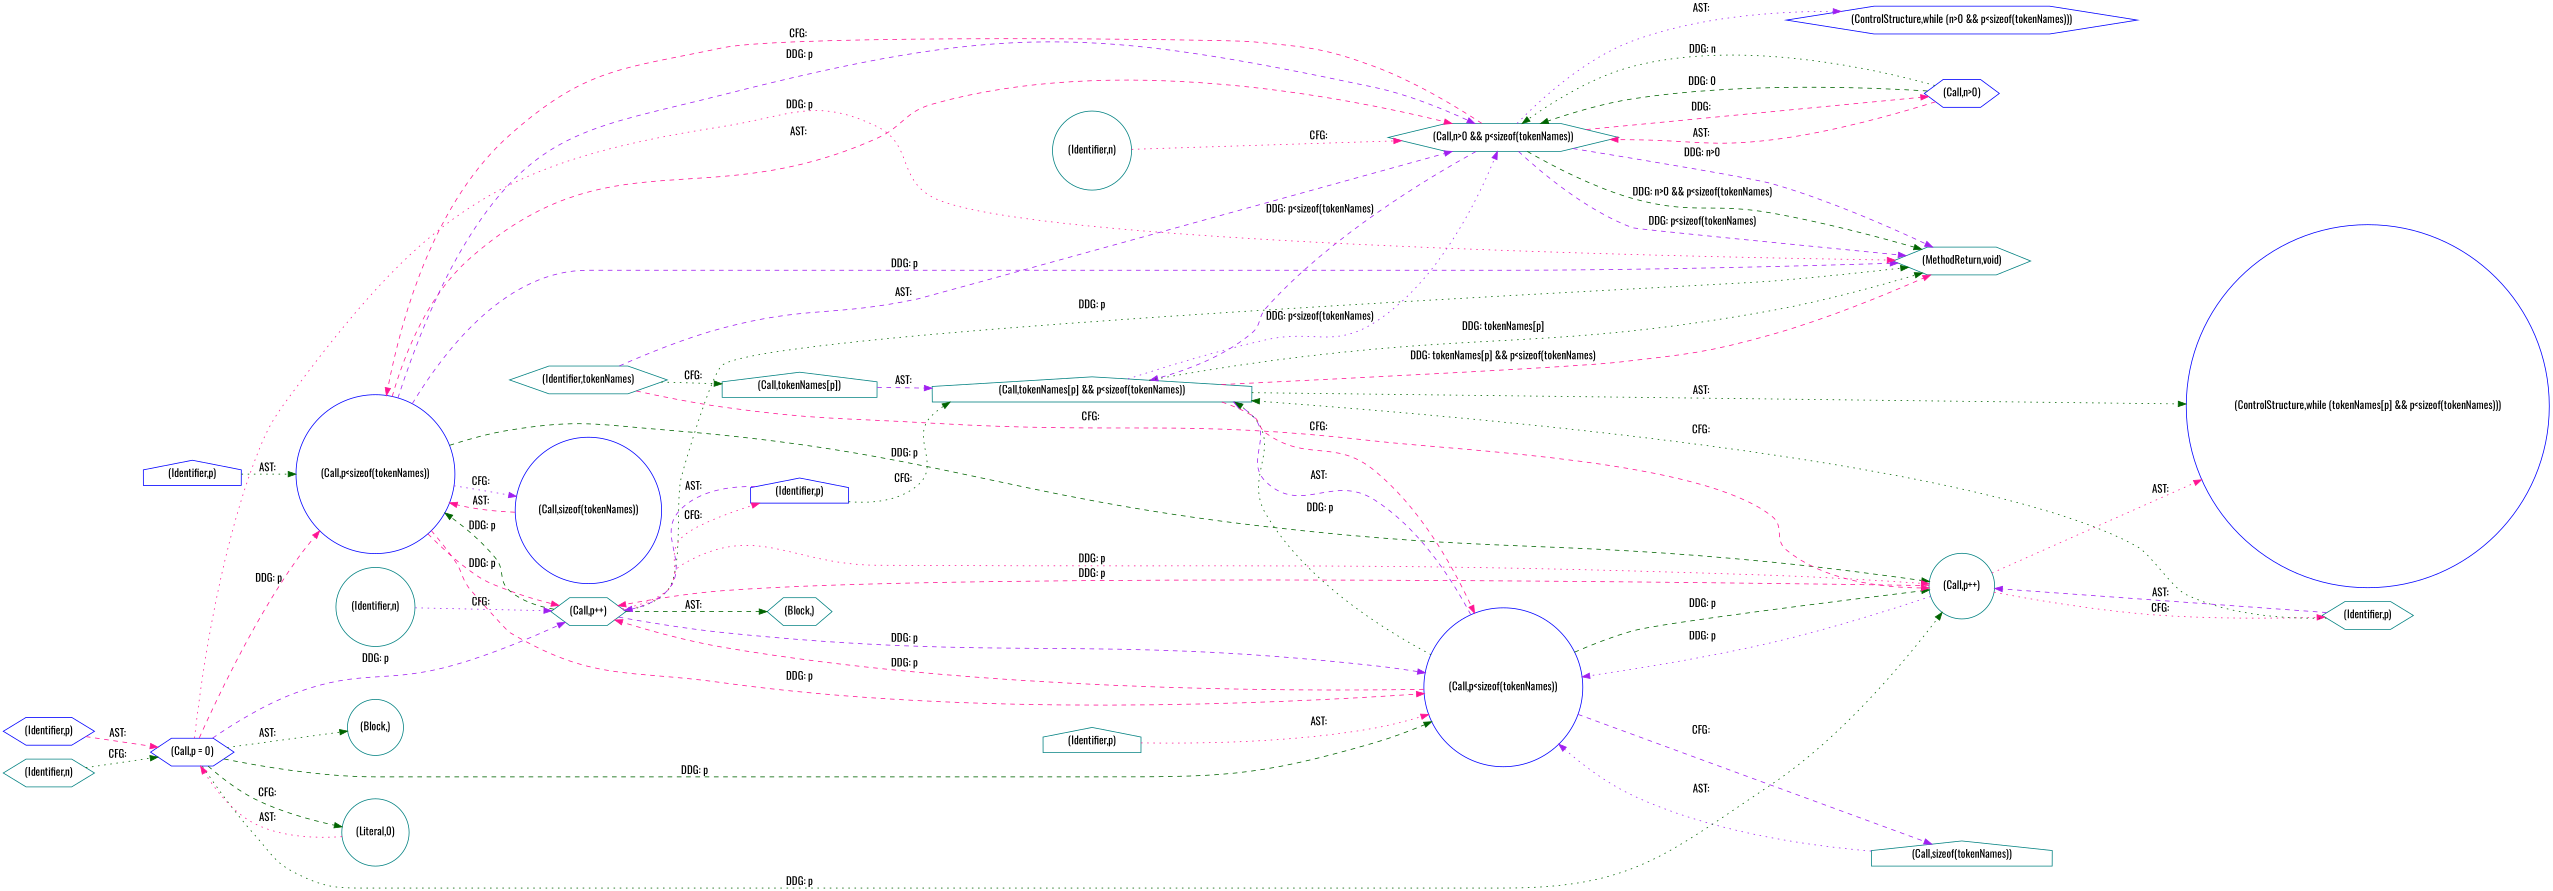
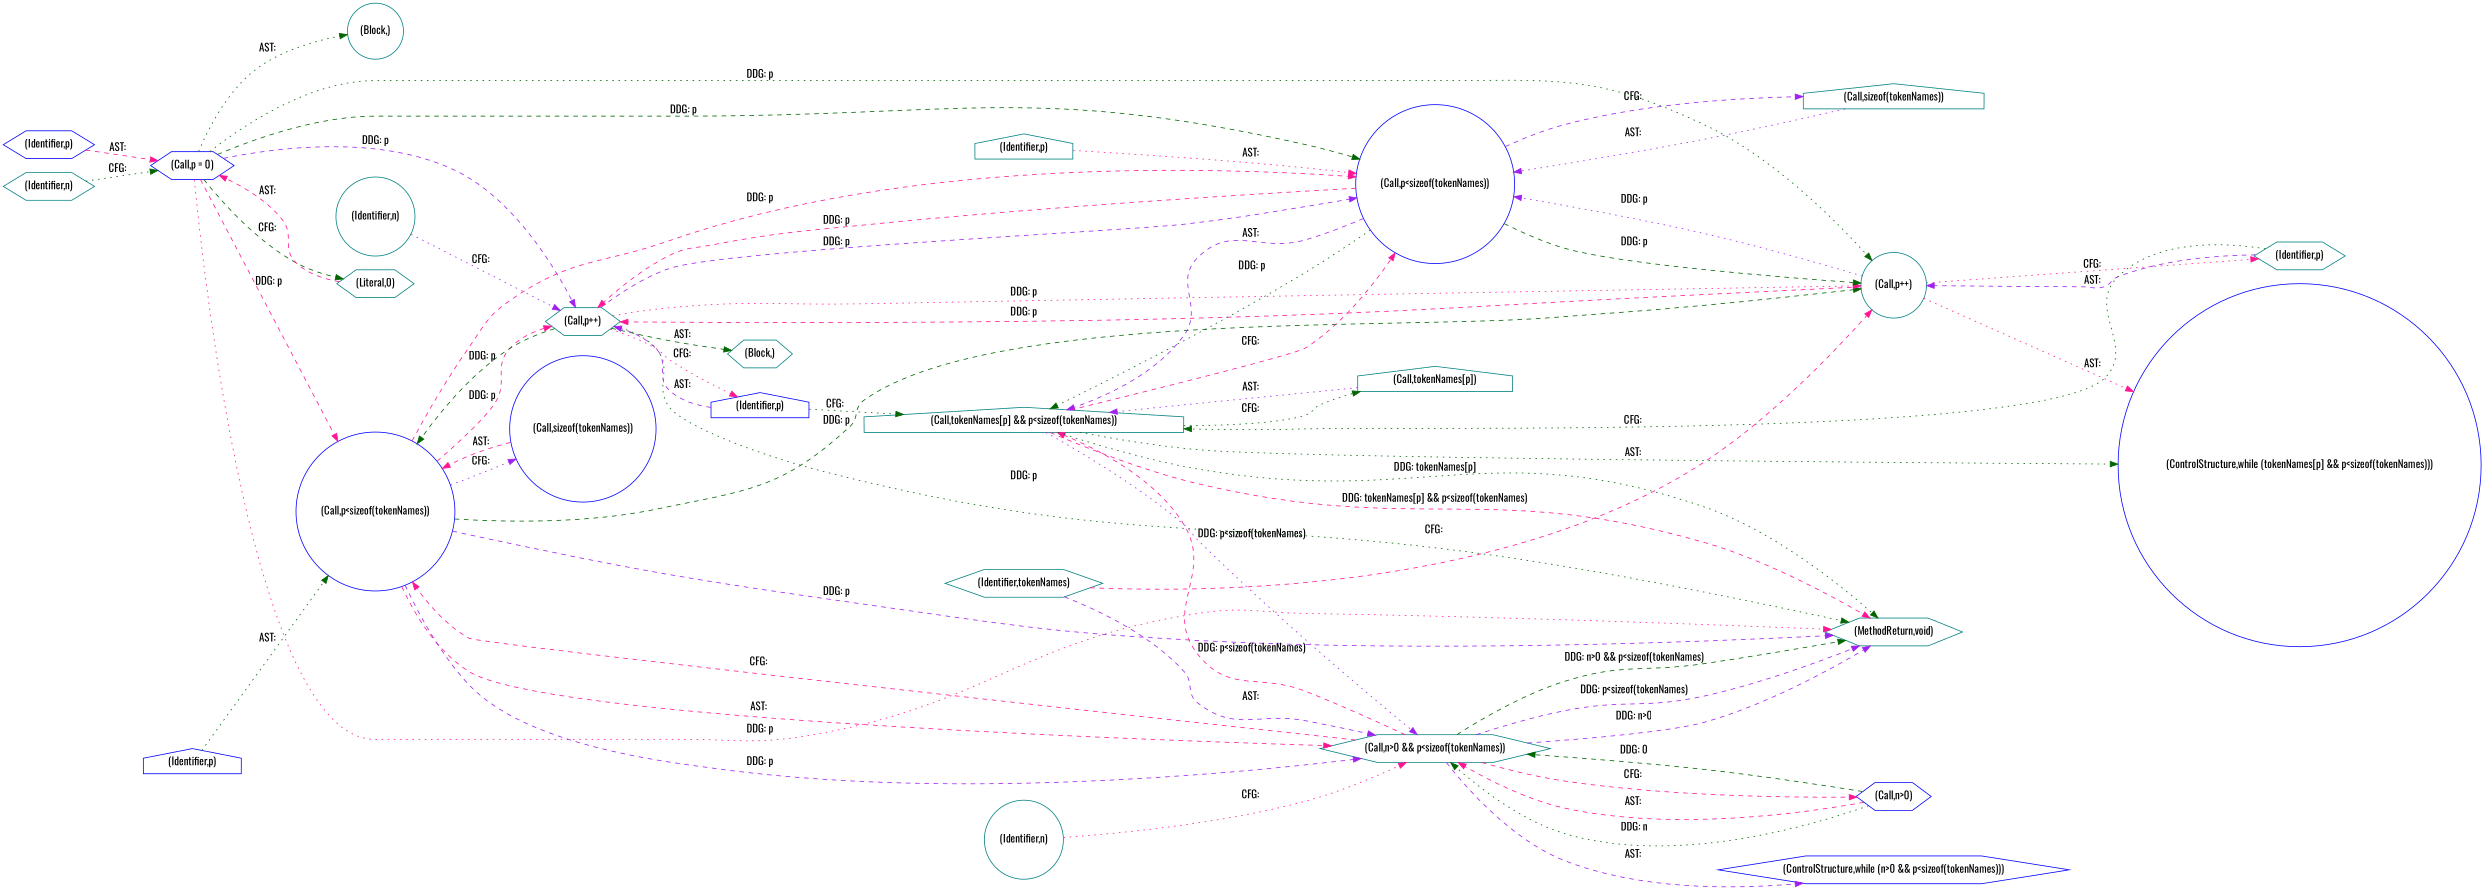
edge "(Call,n>0 && p<sizeof(tokenNames))" -> "(ControlStructure,while (n>0 && p<sizeof(tokenNames)))": style dotted -> dashed
edge "(Call,n>0 && p<sizeof(tokenNames))" -> "(Call,n>0)": label "DDG: " -> "CFG: "
edge "(Call,n>0 && p<sizeof(tokenNames))" -> "(Call,tokenNames[p] && p<sizeof(tokenNames))": color purple -> deeppink
edge "(Identifier,tokenNames)" -> "(Call,tokenNames[p])": now "(Call,tokenNames[p] && p<sizeof(tokenNames))" -> "(Call,tokenNames[p])"
edge "(Call,tokenNames[p])" -> "(Call,tokenNames[p] && p<sizeof(tokenNames))": style dashed -> dotted
edge "(Literal,0)" -> "(Call,p = 0)": style dotted -> dashed
node "(Literal,0)": shape circle -> hexagon
